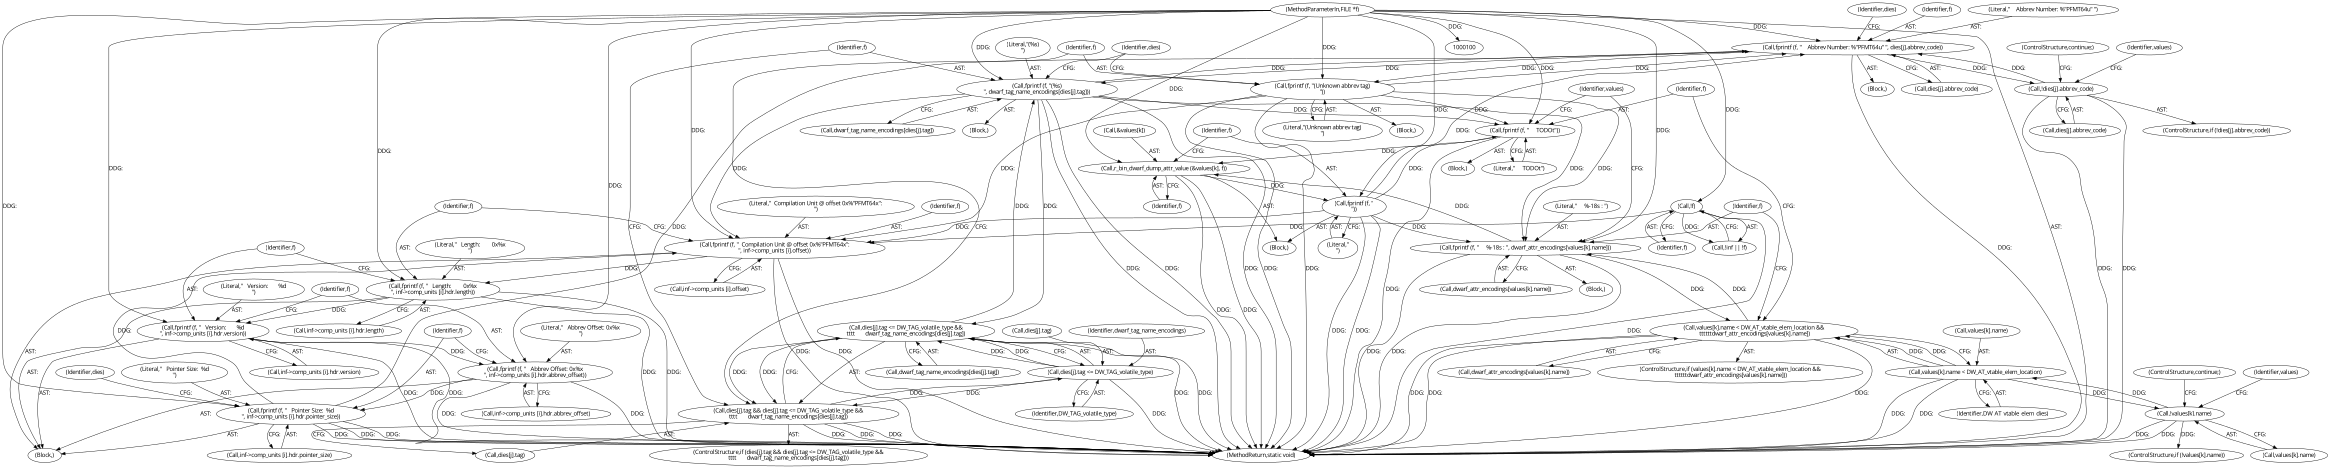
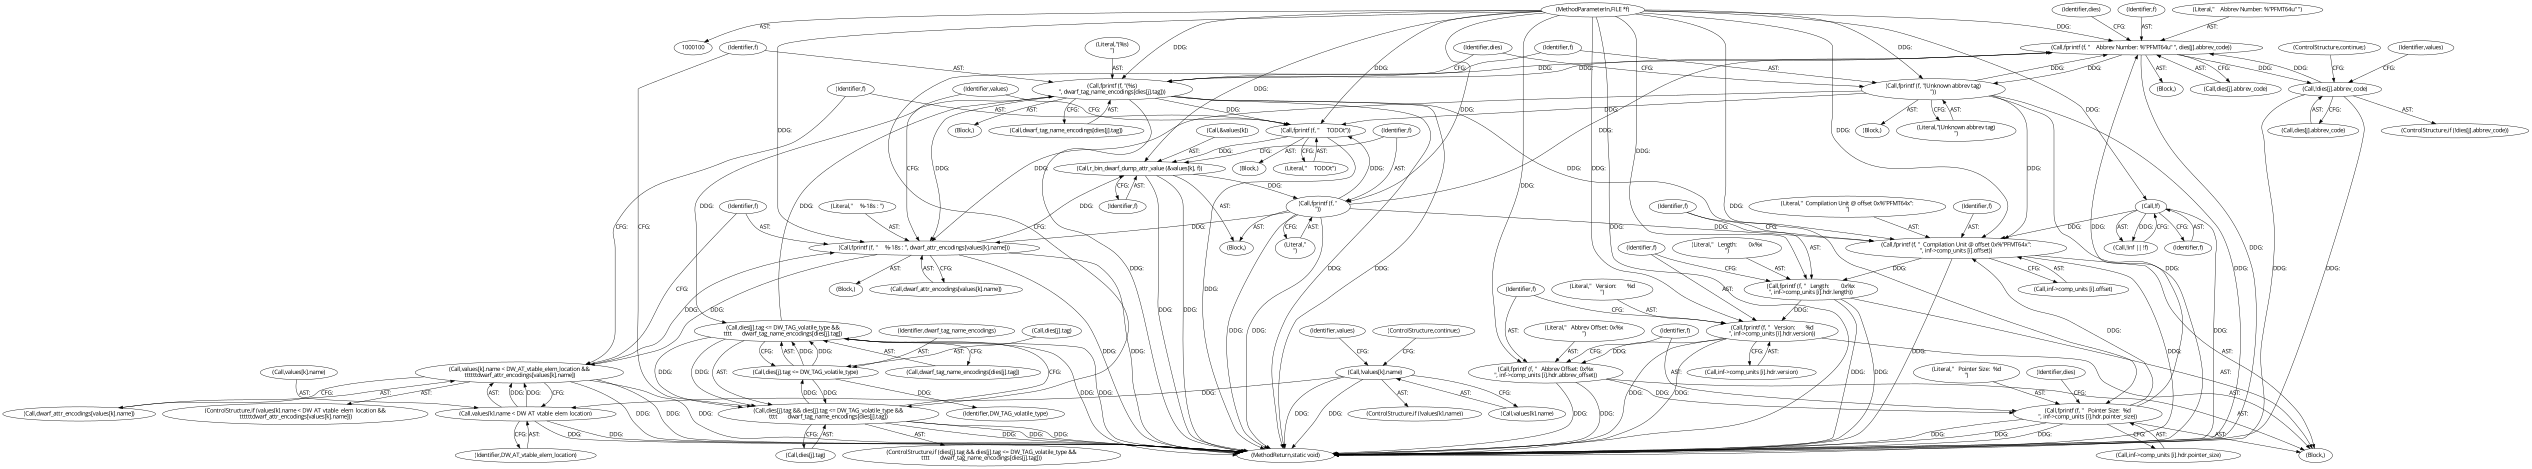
edge "(MethodParameterIn,FILE *f)" -> "1000100": label "DDG: " -> "AST: "
edge "(MethodParameterIn,FILE *f)" -> "(MethodReturn,static void)": label "AST: " -> "DDG: "
node "(Call,inf->comp_units [i].hdr.length)": removed
edge "(Call,dies[j].tag <= DW_TAG_volatile_type)" -> "(Identifier,DW_TAG_volatile_type)": label "CFG: " -> "DDG: "
edge "(Call,values[k].name < DW_AT_vtable_elem_location)" -> "(Call,!values[k].name)": removed, label "DDG:"
edge "(Identifier,DW_TAG_volatile_type)" -> "(Call,dies[j].tag <= DW_TAG_volatile_type)": removed, label "AST:"
node "(Call,inf->comp_units [i].hdr.abbrev_offset)": removed
node "(Identifier,DW_AT_vtable_elem_dies)": label "(Identifier,DW_AT_vtable_elem_dies)" -> "(Identifier,DW_AT_vtable_elem_location)"
edge "(Call,dies[j].tag <= DW_TAG_volatile_type)" -> "(MethodReturn,static void)": removed, label "DDG:"
edge "(Call,!values[k].name)" -> "(ControlStructure,if (!values[k].name))": label "DDG: " -> "AST: "
